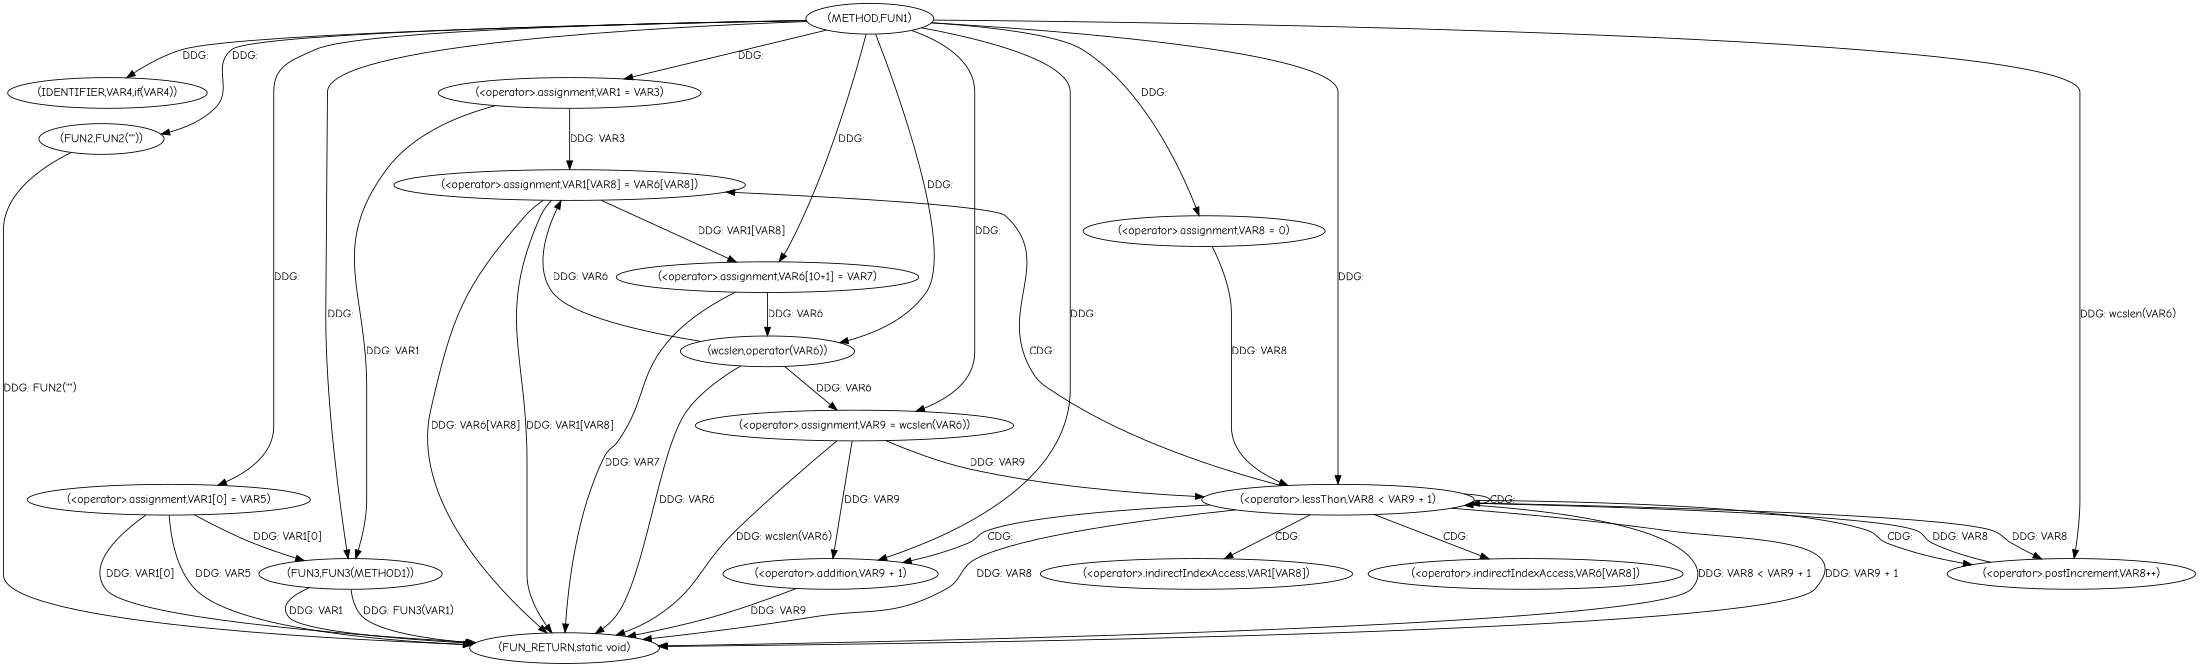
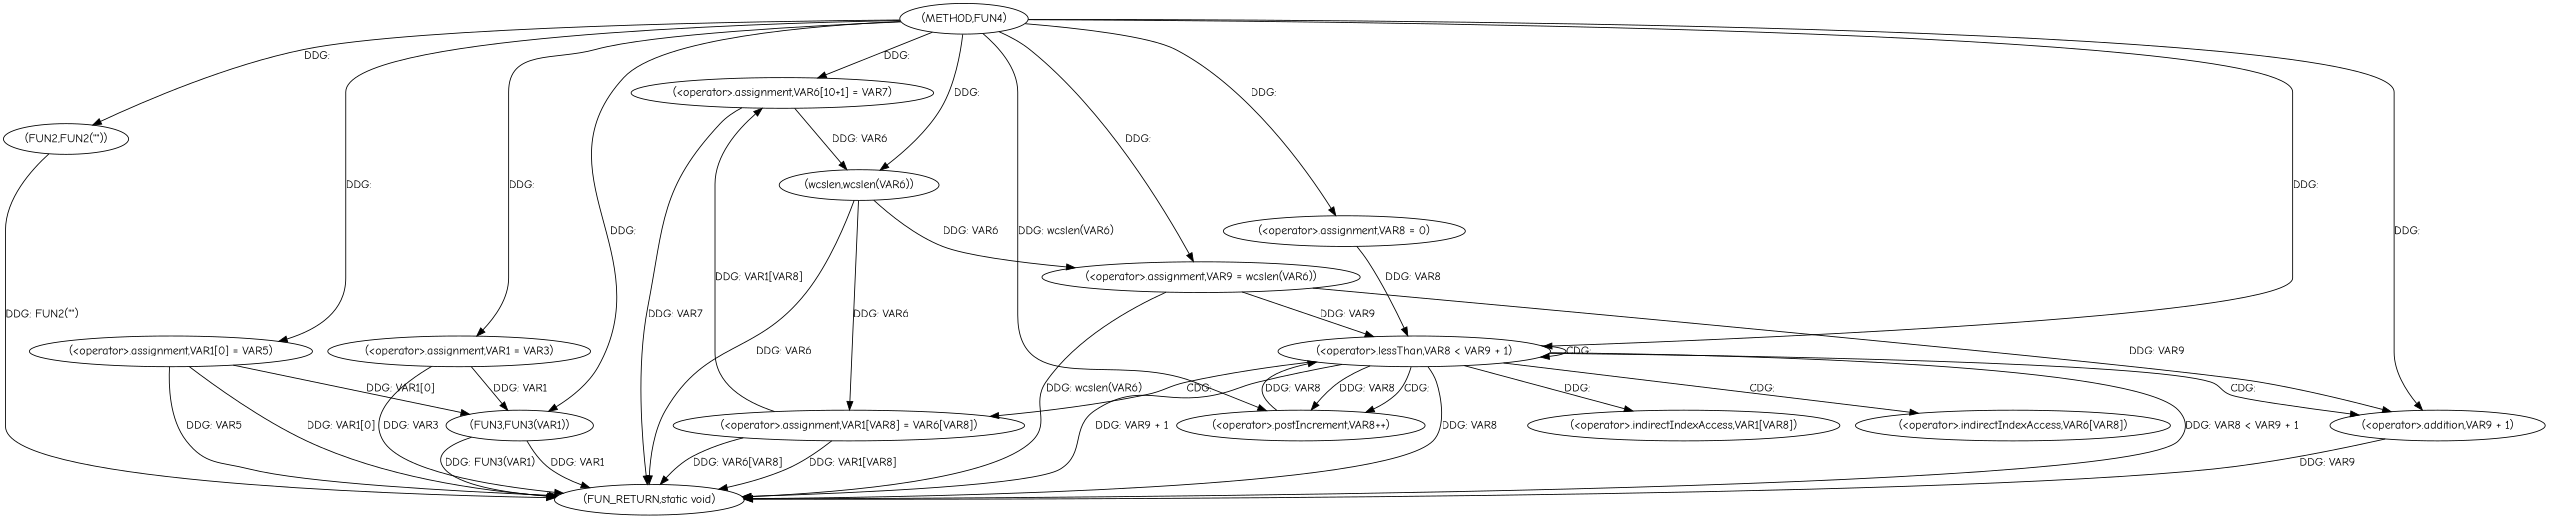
node "(METHOD,FUN1)": label "(METHOD,FUN1)" -> "(METHOD,FUN4)"
node "(IDENTIFIER,VAR4,if(VAR4))": removed
edge "(<operator>.assignment,VAR1 = VAR3)" -> "(<operator>.assignment,VAR1[VAR8] = VAR6[VAR8])": now "(<operator>.assignment,VAR1 = VAR3)" -> "(FUN_RETURN,static void)"
node "(wcslen,operator(VAR6))": label "(wcslen,operator(VAR6))" -> "(wcslen,wcslen(VAR6))"
edge "(<operator>.lessThan,VAR8 < VAR9 + 1)" -> "(<operator>.indirectIndexAccess,VAR1[VAR8])": label "CDG: " -> "DDG: "
node "(FUN3,FUN3(METHOD1))": label "(FUN3,FUN3(METHOD1))" -> "(FUN3,FUN3(VAR1))"
